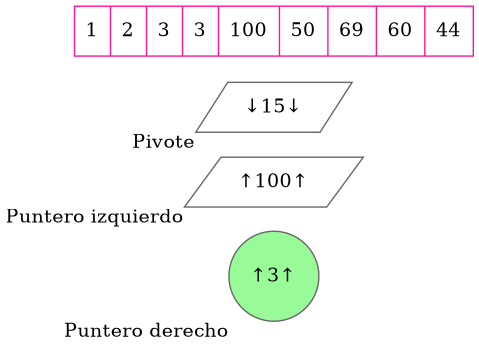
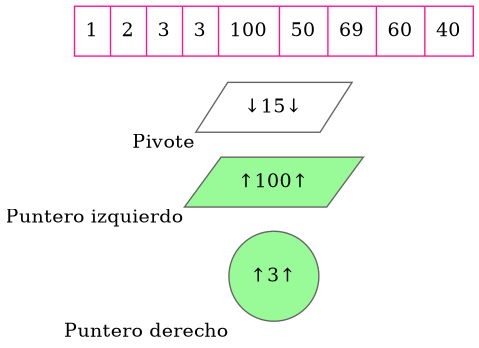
node "1": text "44" -> "40"
node "↑100↑ Puntero izquierdo": fillcolor white -> palegreen
